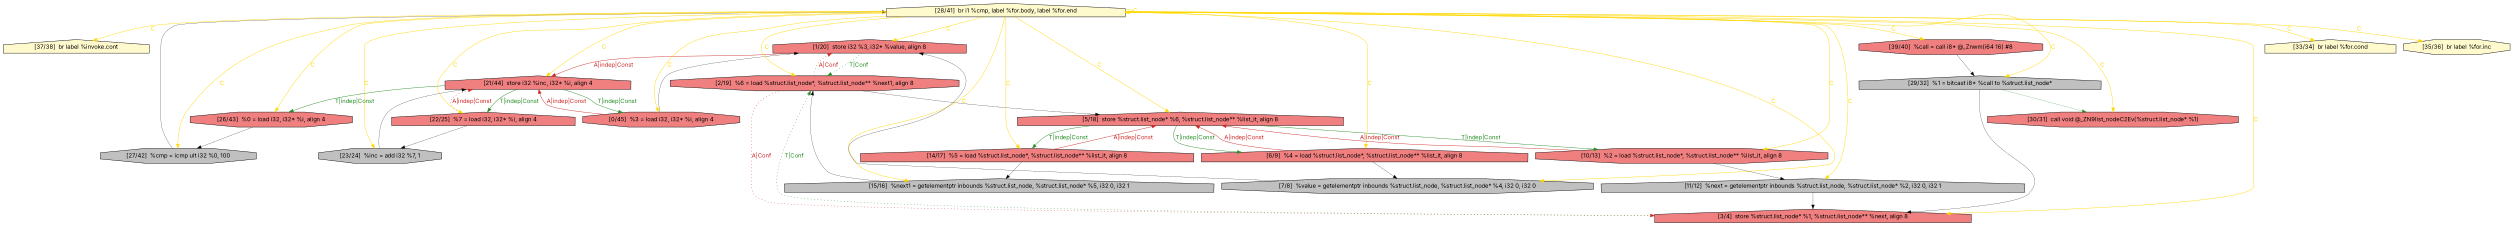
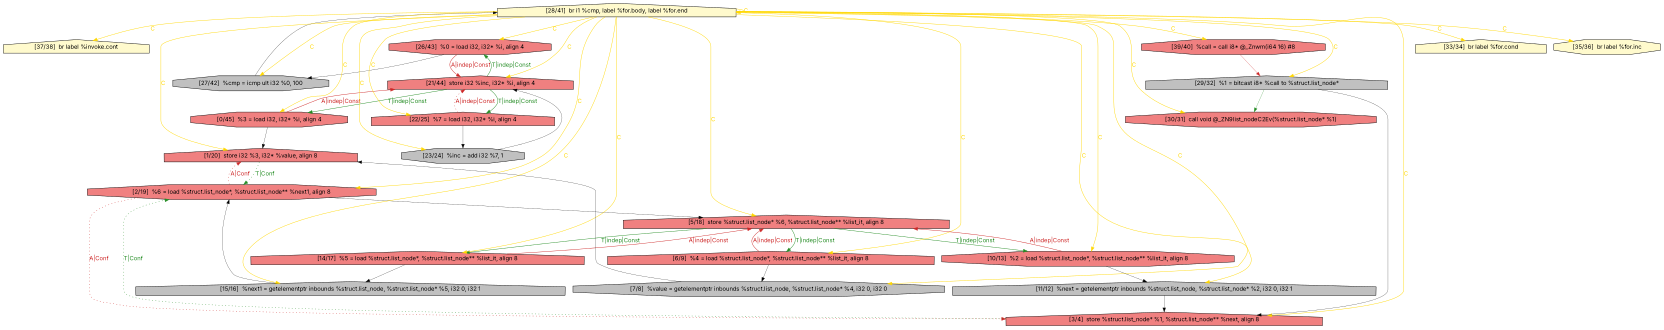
edge "[1/20]  store i32 %3, i32* %value, align 8" -> "[21/44]  store i32 %inc, i32* %i, align 4": now "[26/43]  %0 = load i32, i32* %i, align 4" -> "[21/44]  store i32 %inc, i32* %i, align 4"
edge "[39/40]  %call = call i8* @_Znwm(i64 16) #8" -> "[29/32]  %1 = bitcast i8* %call to %struct.list_node*": color black -> firebrick3
